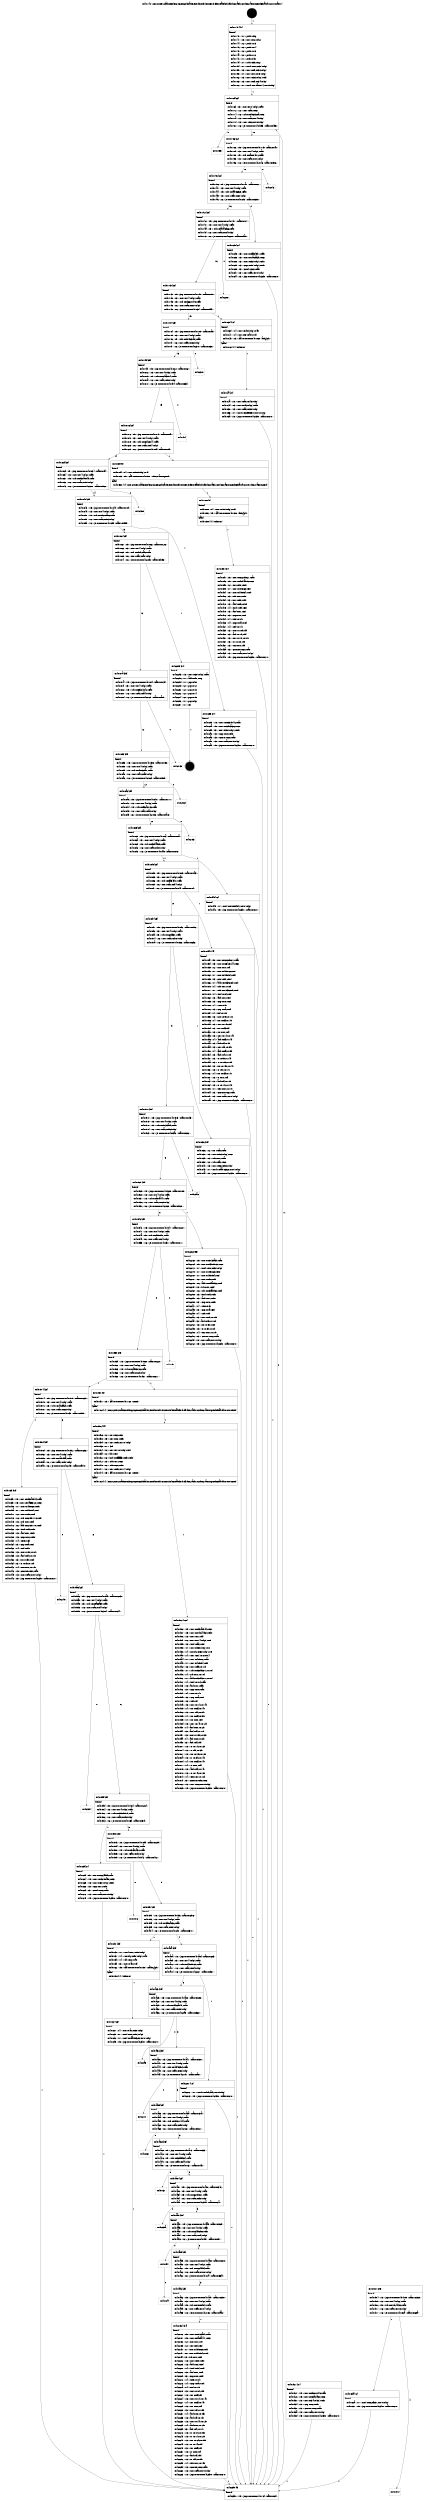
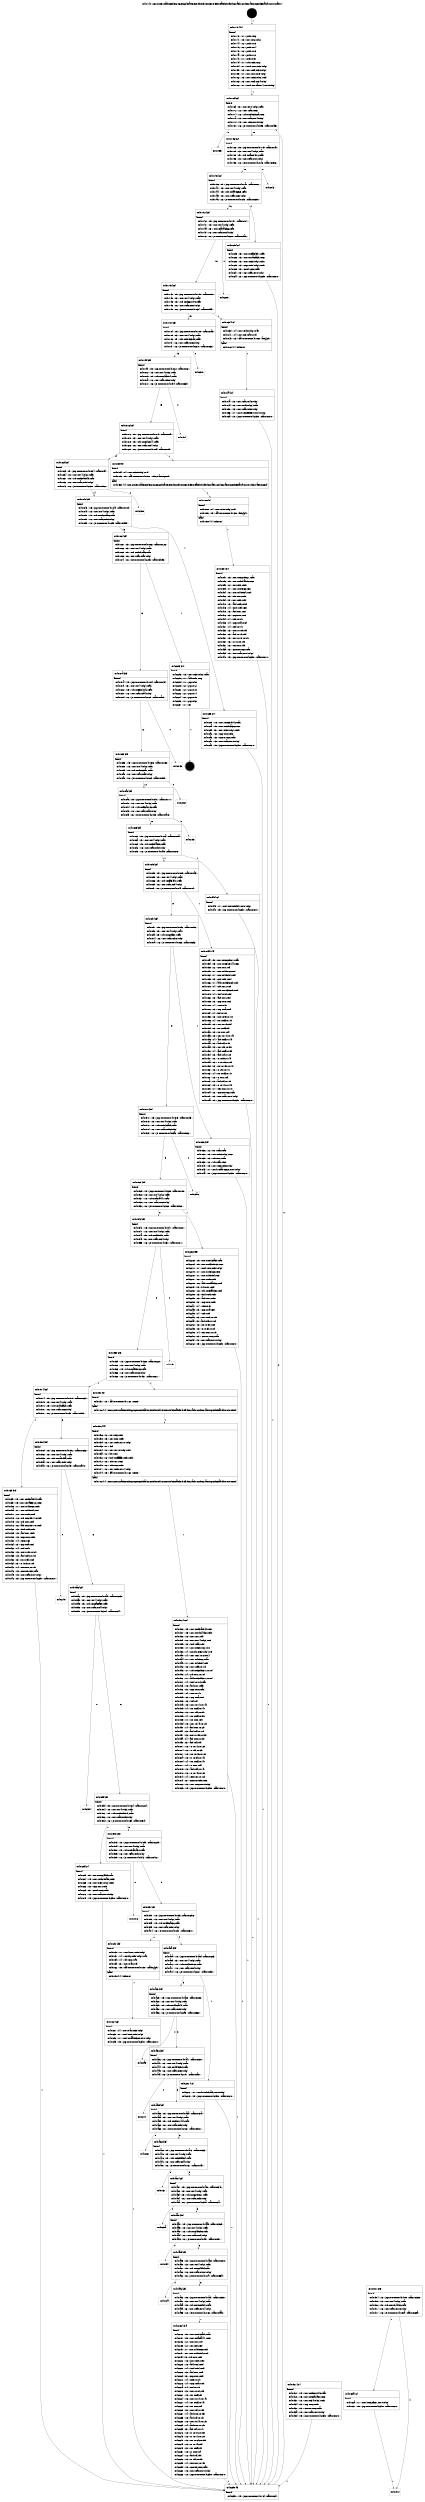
edge "0x401fd7" -> "0x401c7a": now "0x401ab9 [25]" -> "0x401c7a"
edge "0x401e2a [12]" -> "0x4023b0 [5]": now "0x401e2a [12]" -> "0x401b1d"
